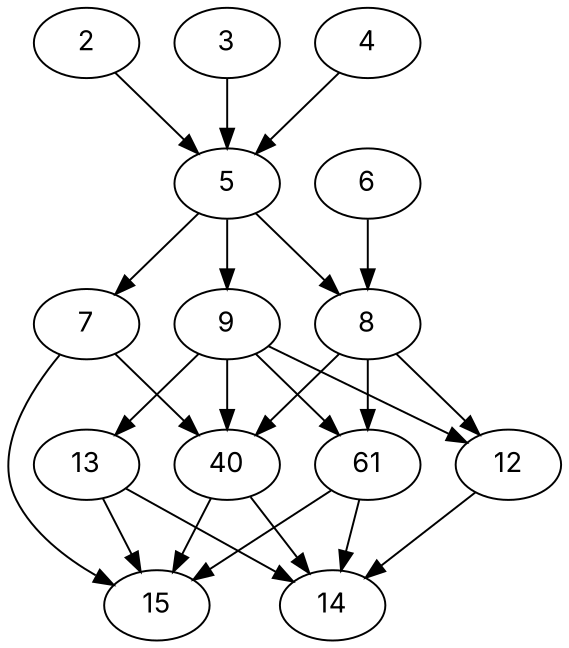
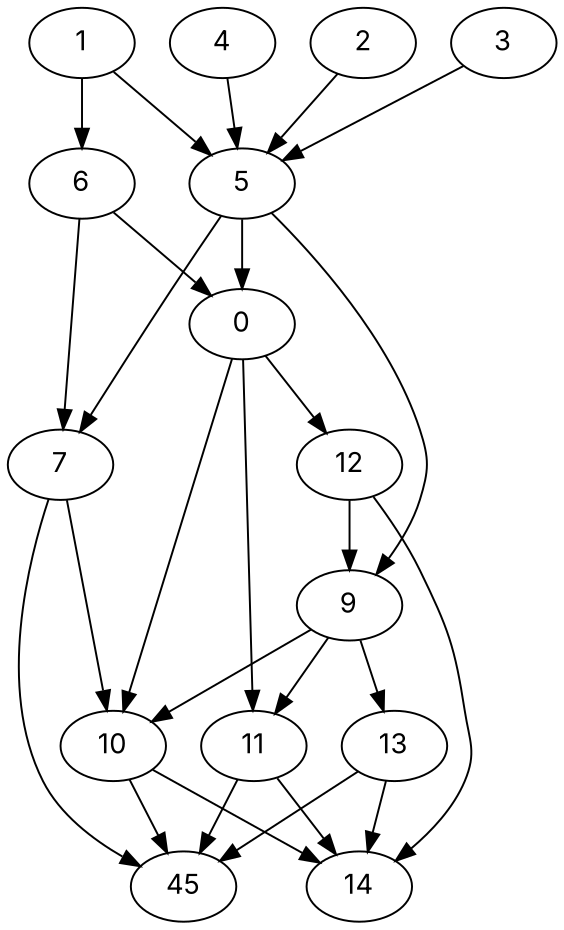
node "1": added
edge "6" -> "7": added
node "8": label "8" -> "0"
edge "9" -> "12": reversed
node "40": label "40" -> "10"
node "61": label "61" -> "11"
node "15": label "15" -> "45"
